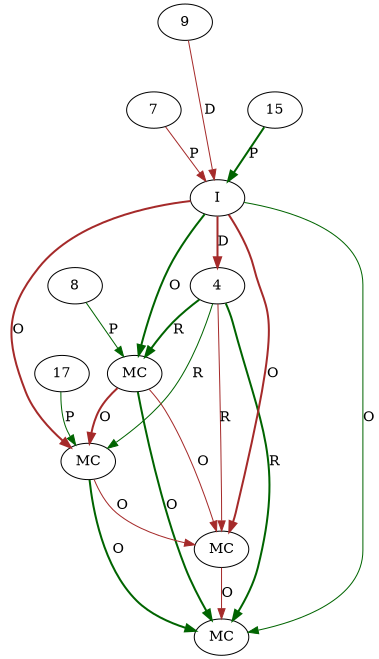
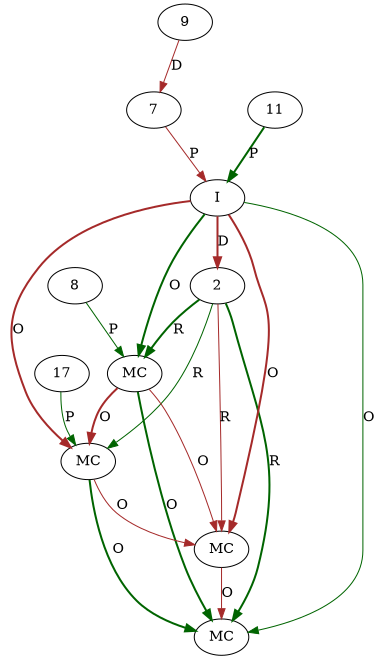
edge "9" -> "I": now "9" -> "7"
node "15": label "15" -> "11"
node "4": label "4" -> "2"
